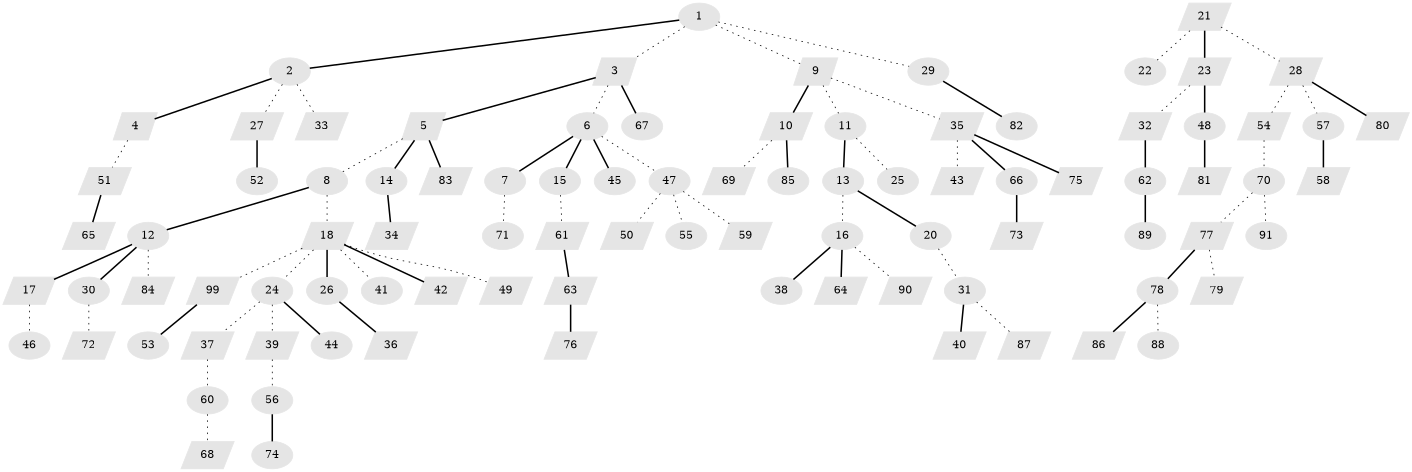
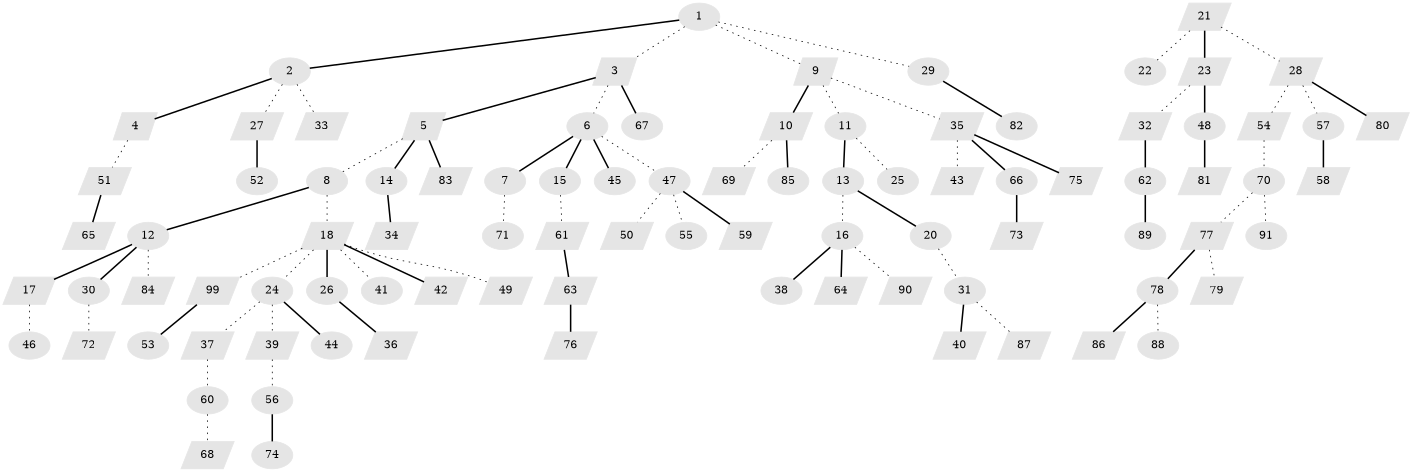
edge "47" -- "59": style dotted -> bold
